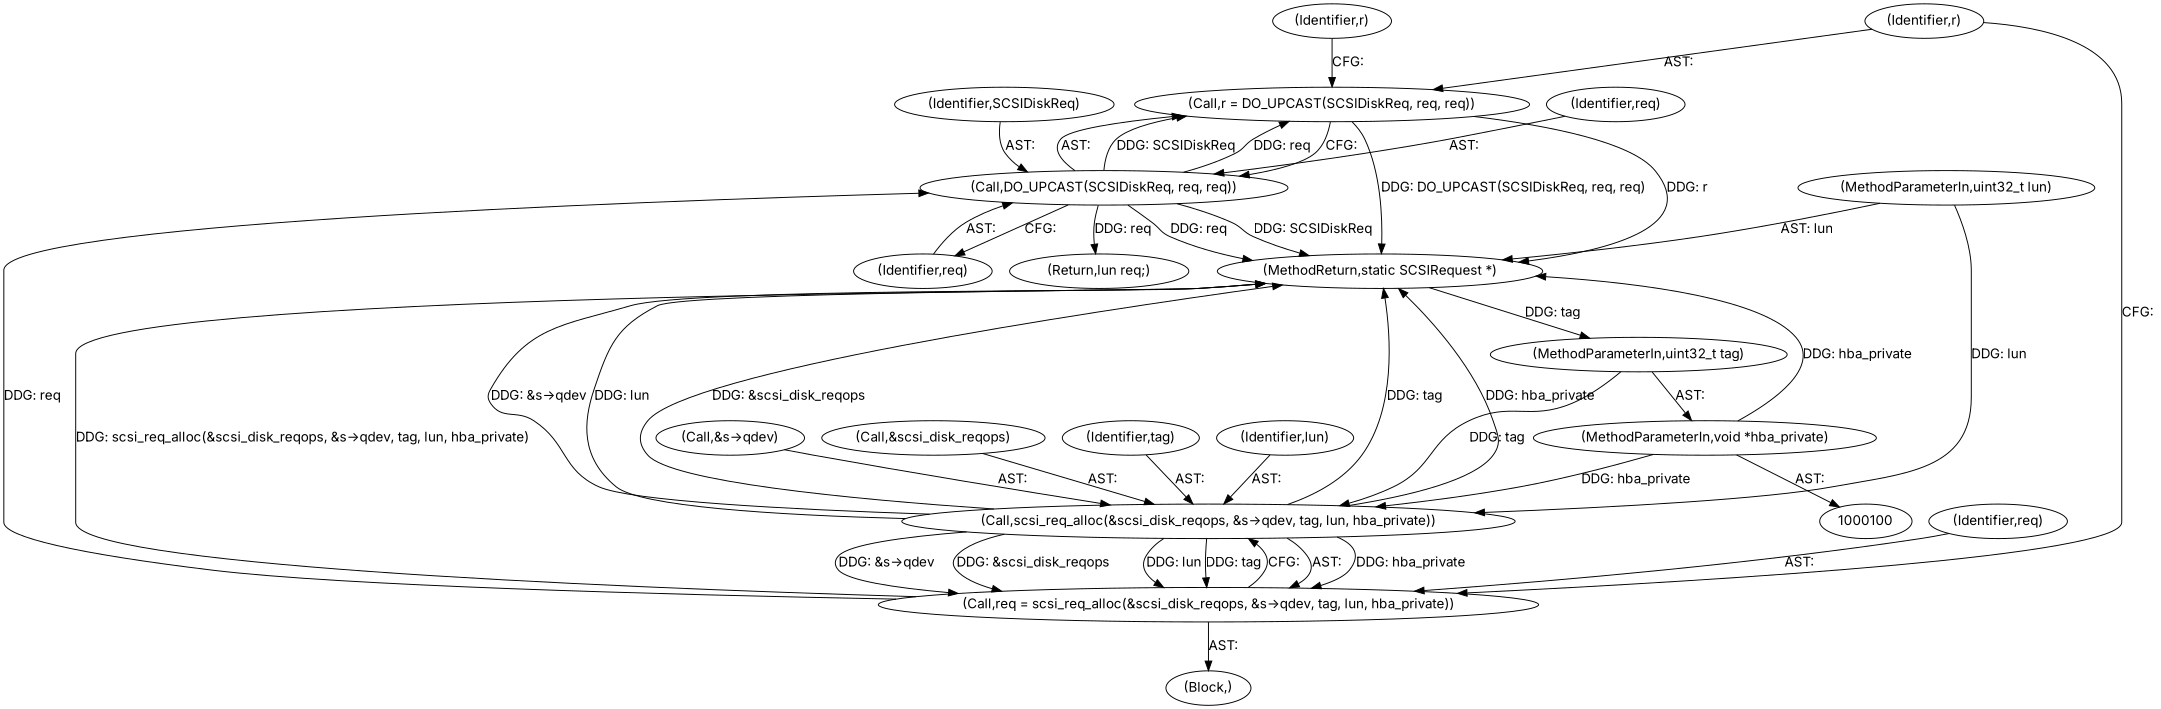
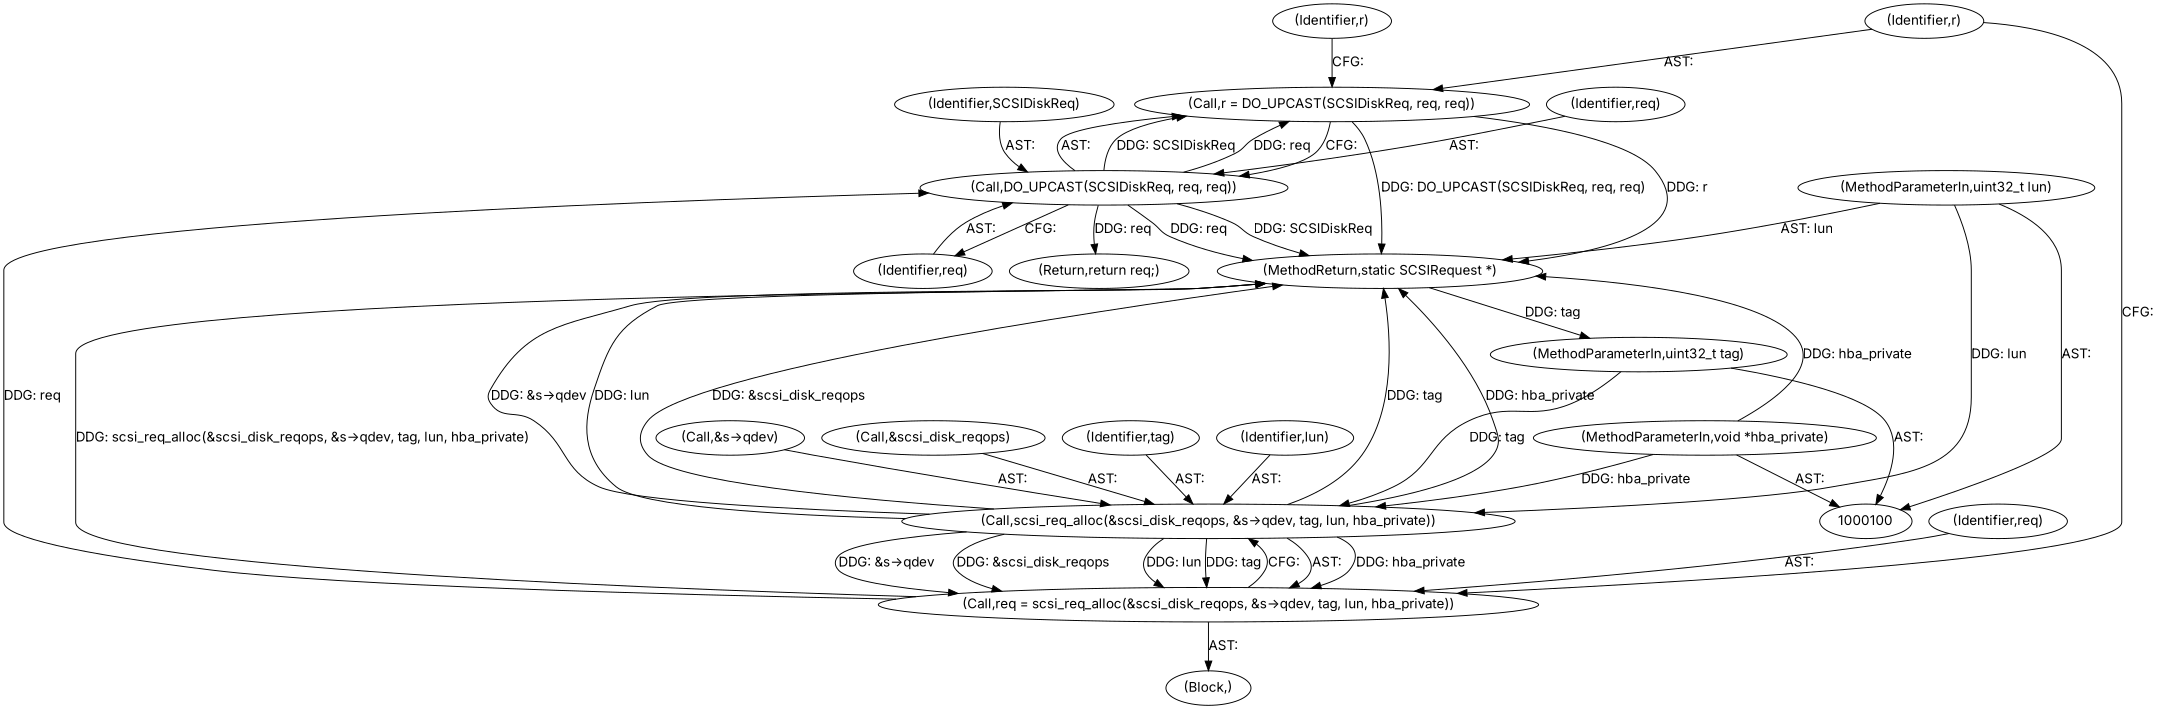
node "(Return,lun req;)": label "(Return,lun req;)" -> "(Return,return req;)"
edge "(MethodParameterIn,uint32_t lun)" -> "1000100": added, label "AST:"
edge "(MethodParameterIn,uint32_t tag)" -> "(MethodParameterIn,void *hba_private)": now "(MethodParameterIn,uint32_t tag)" -> "1000100"
